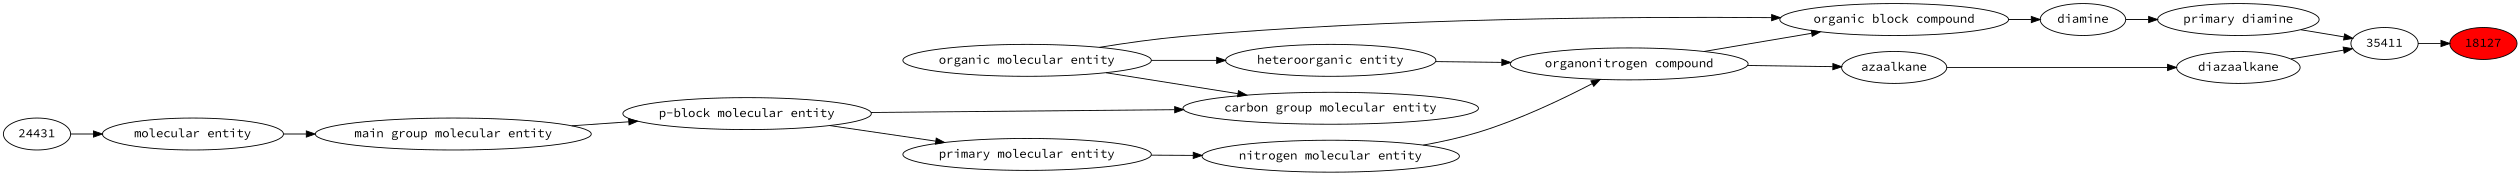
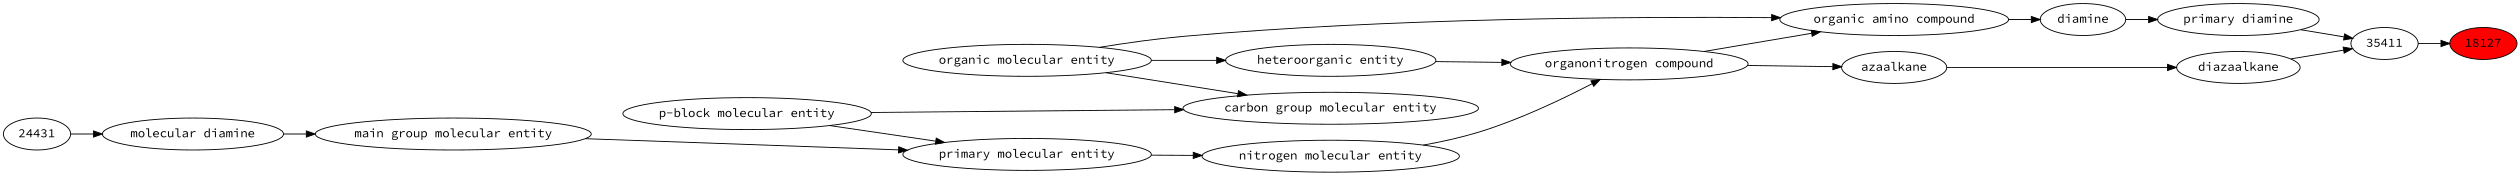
node "organic block compound": label "organic block compound" -> "organic amino compound"
edge "main group molecular entity" -> "p-block molecular entity": now "main group molecular entity" -> "primary molecular entity"
node "molecular entity": label "molecular entity" -> "molecular diamine"
